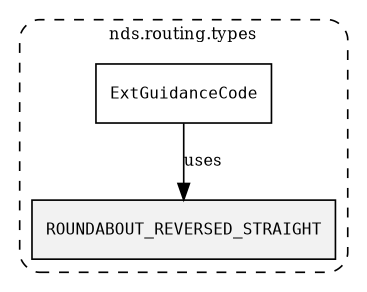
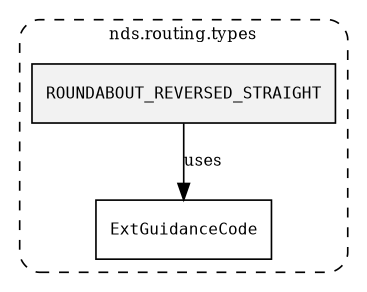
edge "ExtGuidanceCode" -> "ROUNDABOUT_REVERSED_STRAIGHT": reversed
